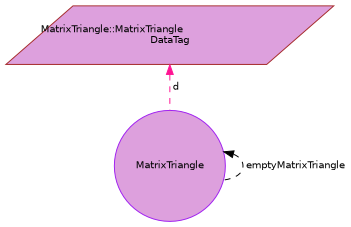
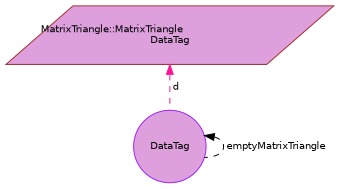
node "MatrixTriangle": label "MatrixTriangle" -> "DataTag"
